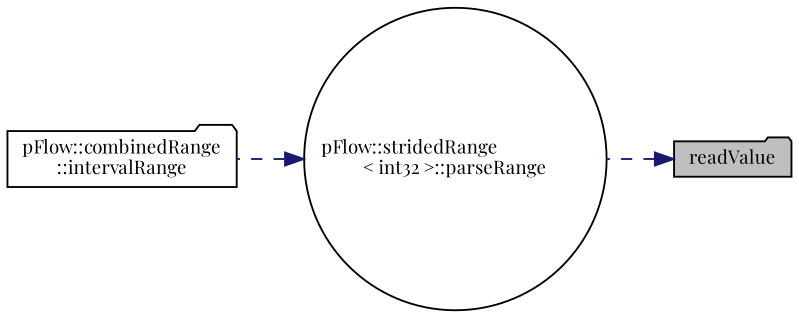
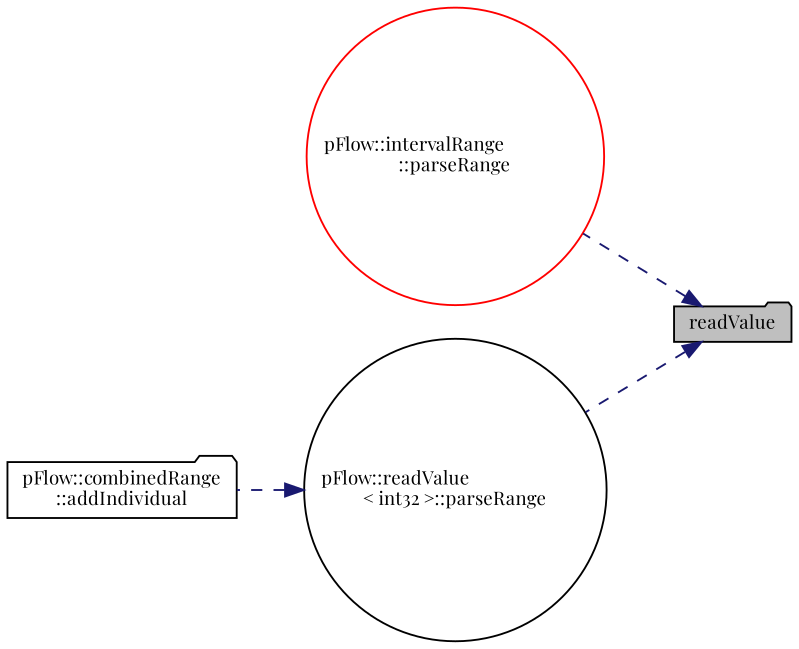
node "pFlow::intervalRange ::parseRange": added
node "pFlow::combinedRange ::intervalRange": label "pFlow::combinedRange ::intervalRange" -> "pFlow::combinedRange ::addIndividual"
node "pFlow::stridedRange < int32 >::parseRange": label "pFlow::stridedRange < int32 >::parseRange" -> "pFlow::readValue < int32 >::parseRange"
